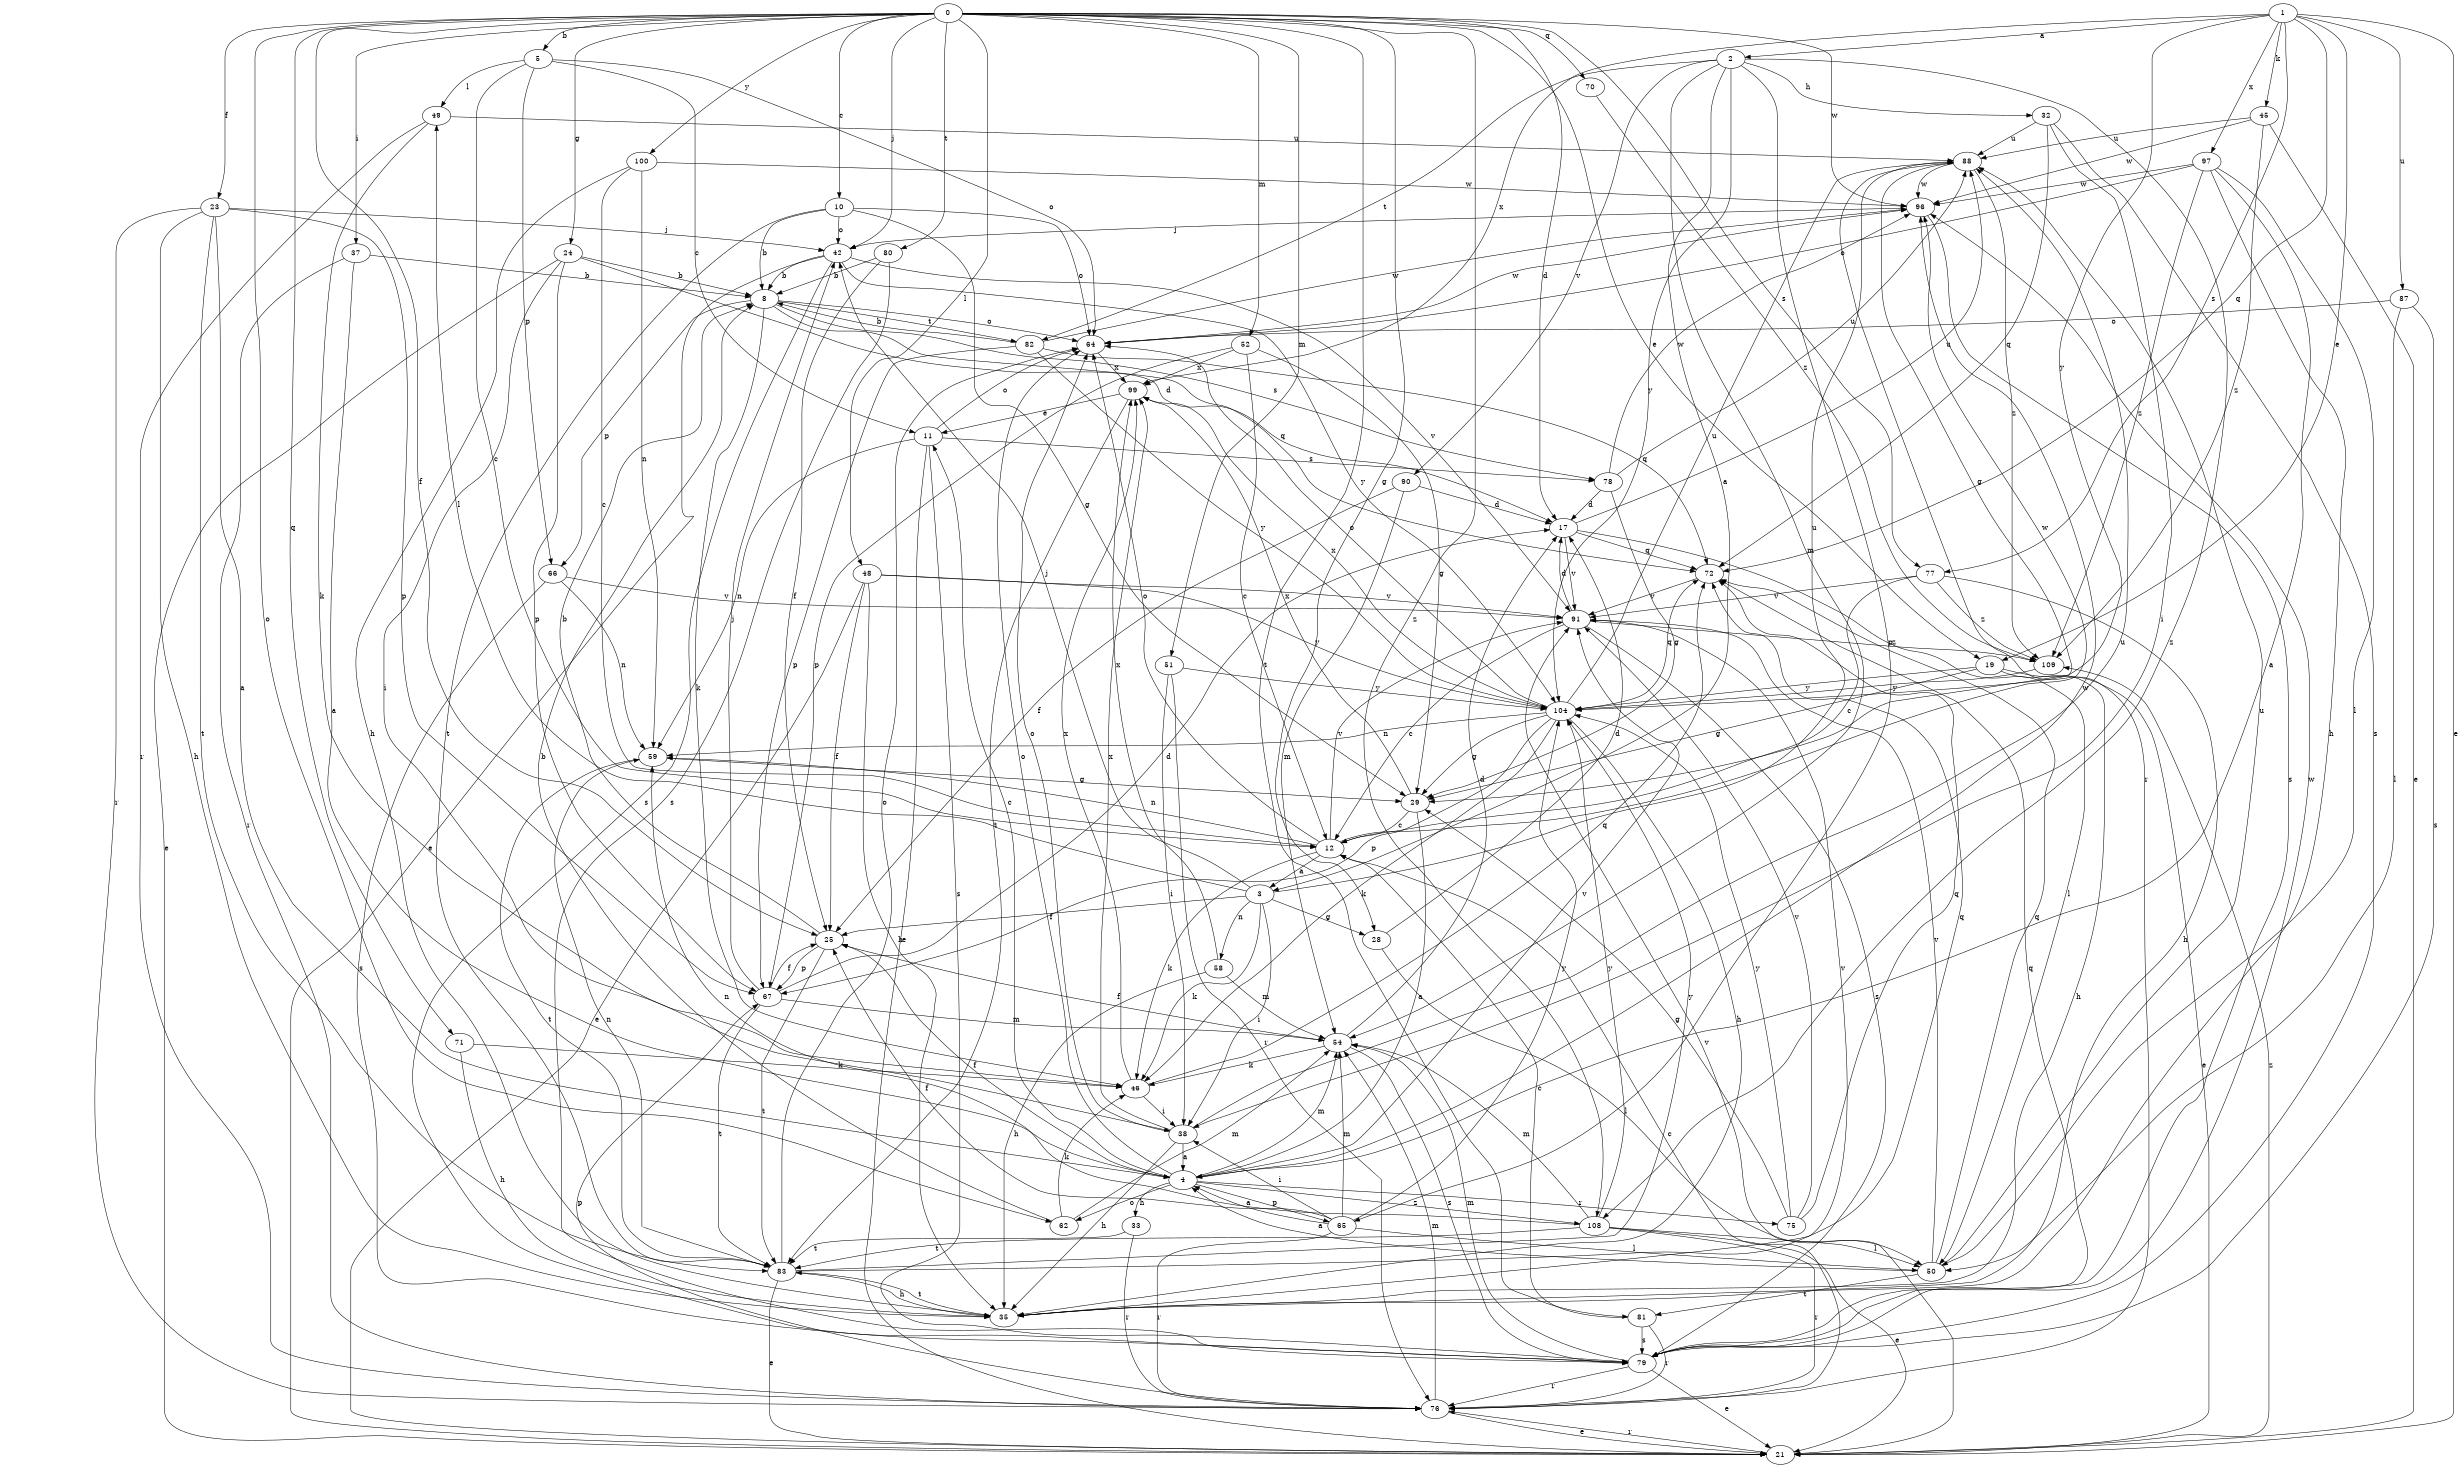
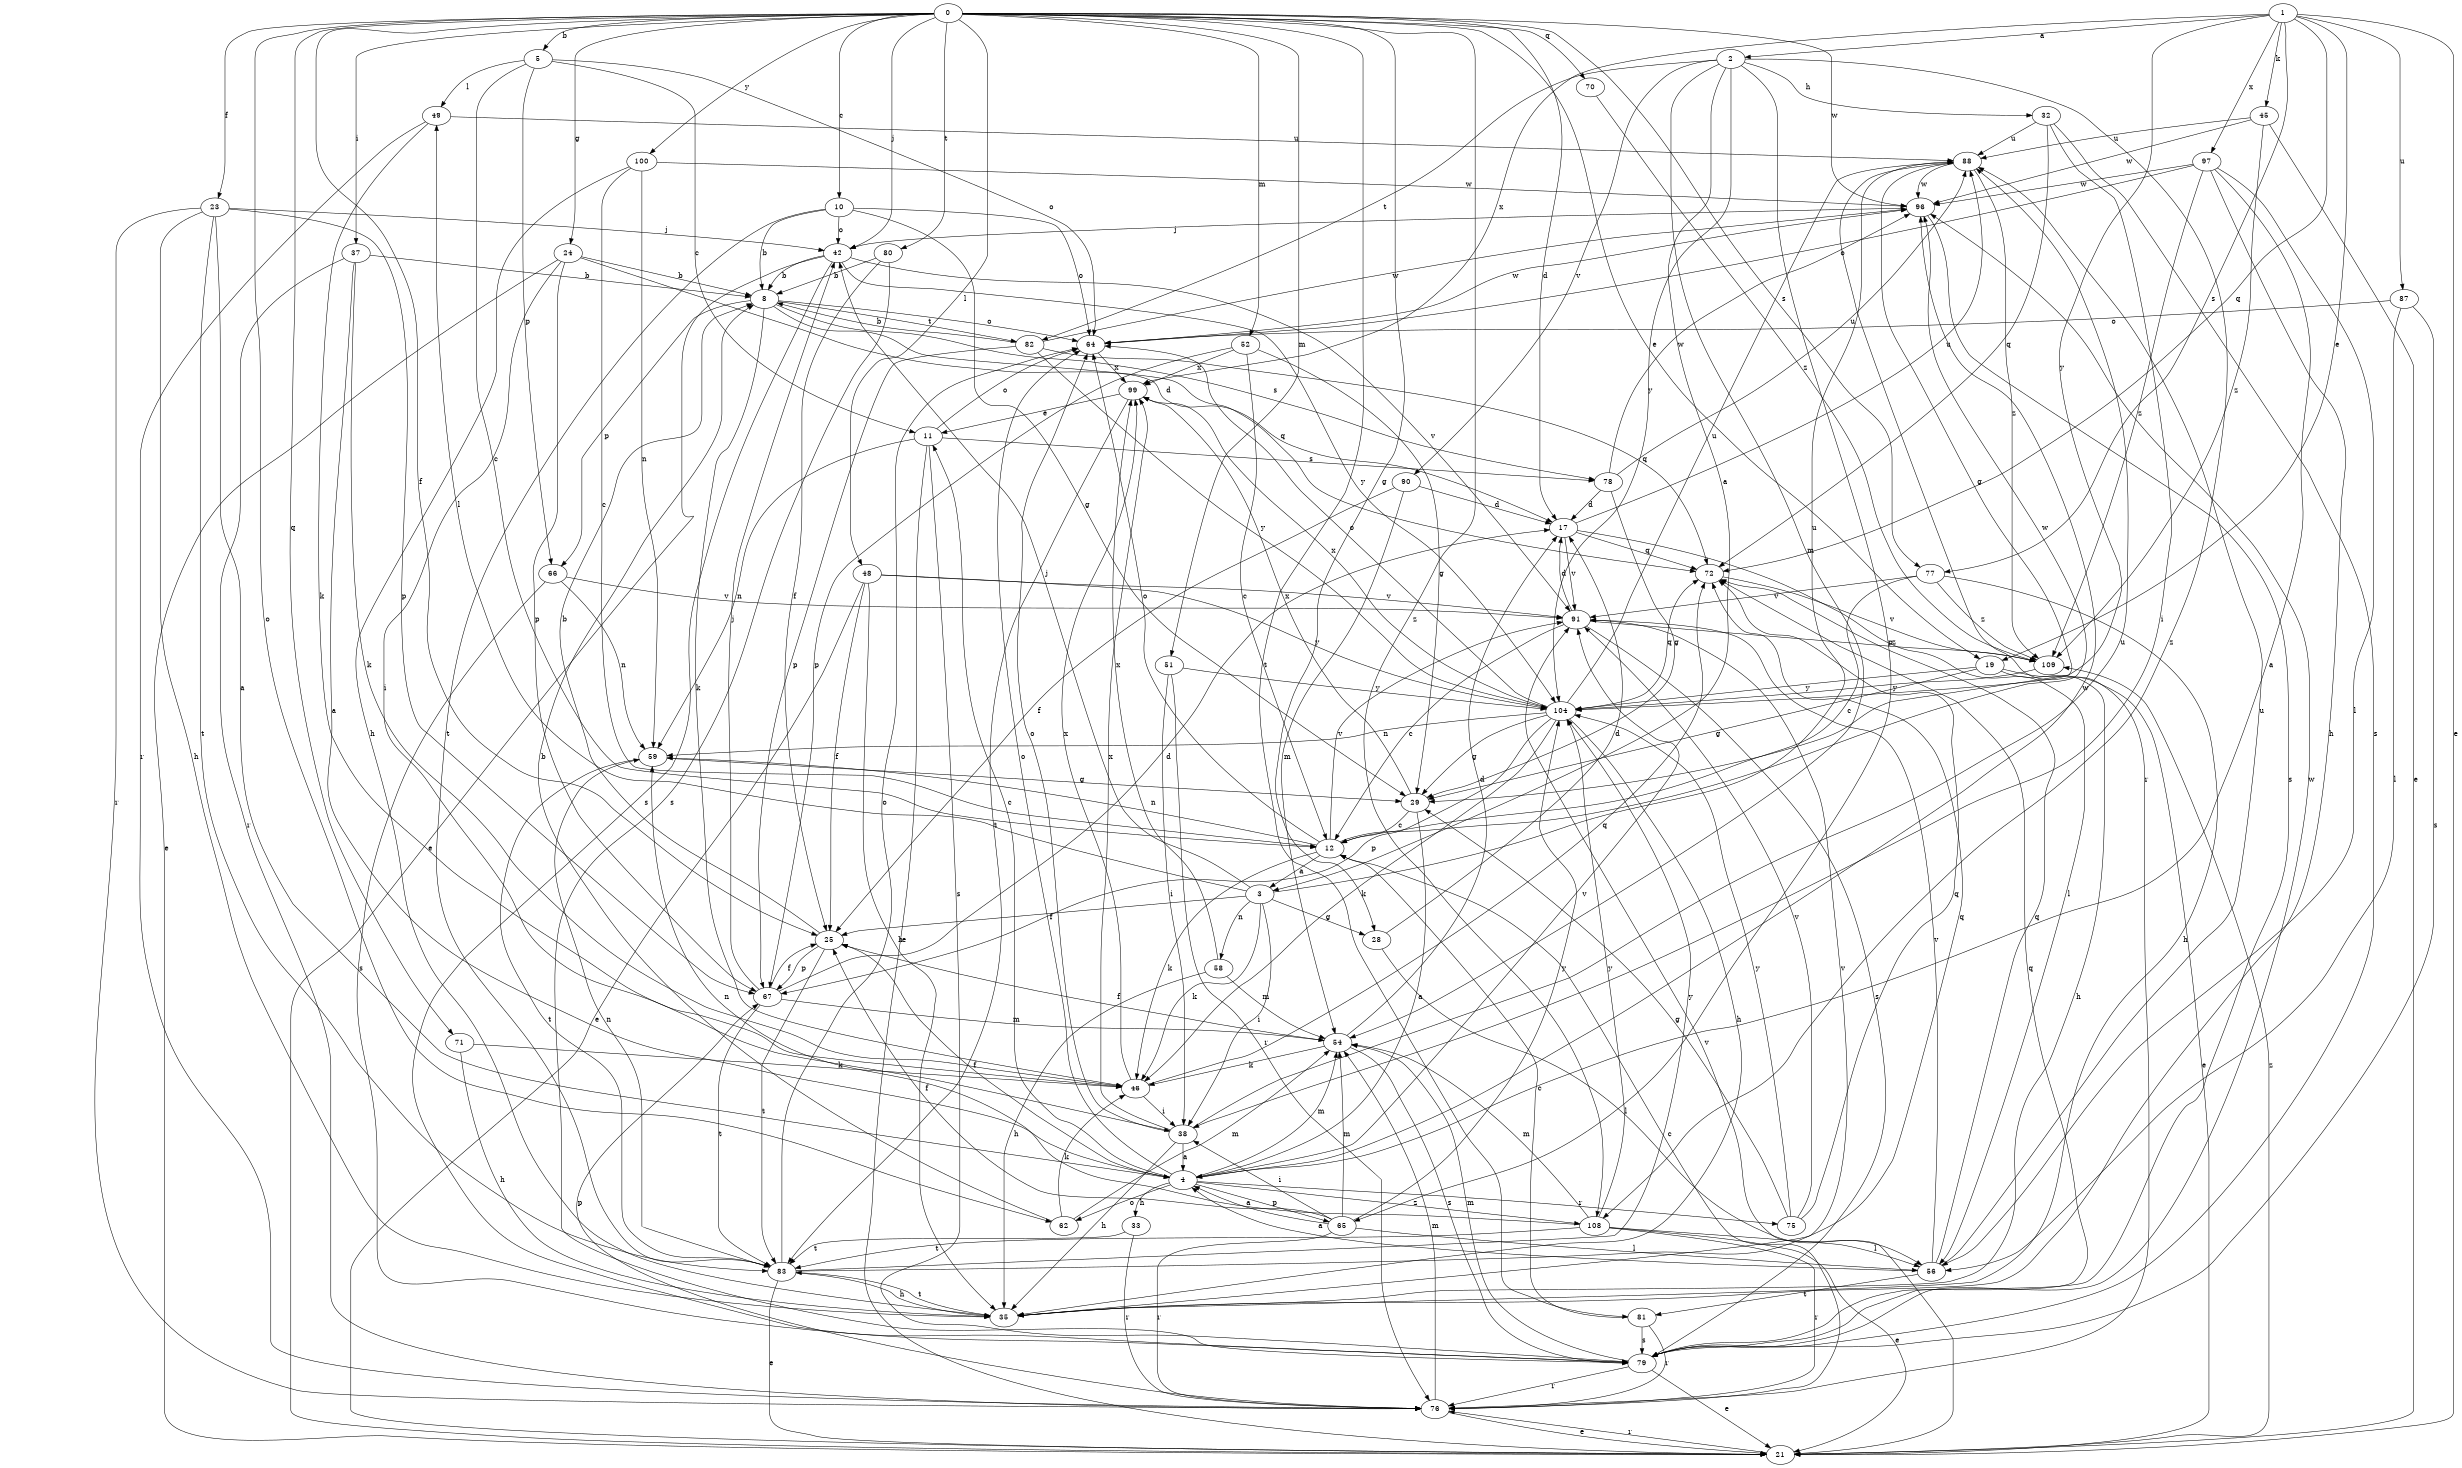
edge "72" -> "91": now "72" -> "109"
edge "37" -> "46": added, label "k"
node "50": label "50" -> "56"
